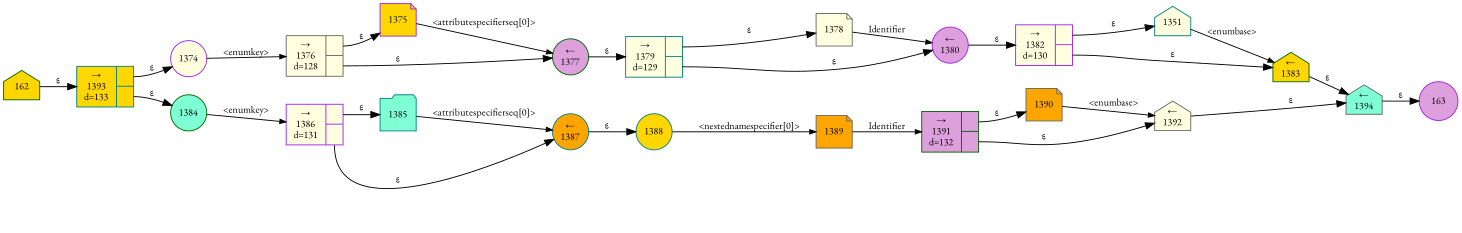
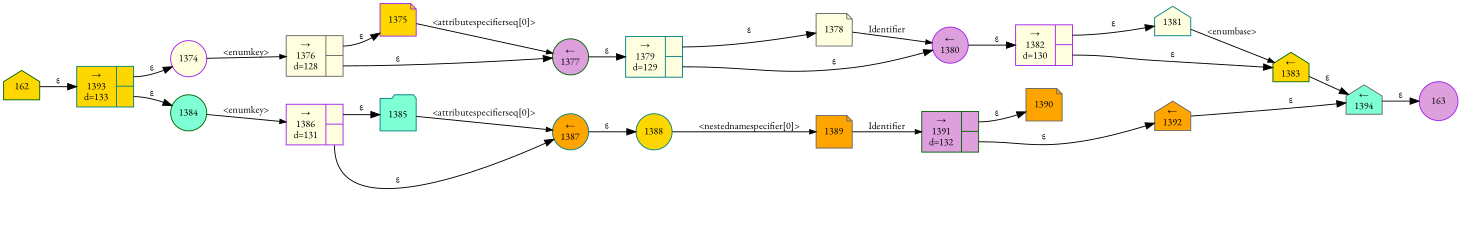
node "1351": label "1351" -> "1381"
edge "1390" -> "← 1392": removed, label "<enumbase>"
node "← 1392": fillcolor lightyellow -> orange
